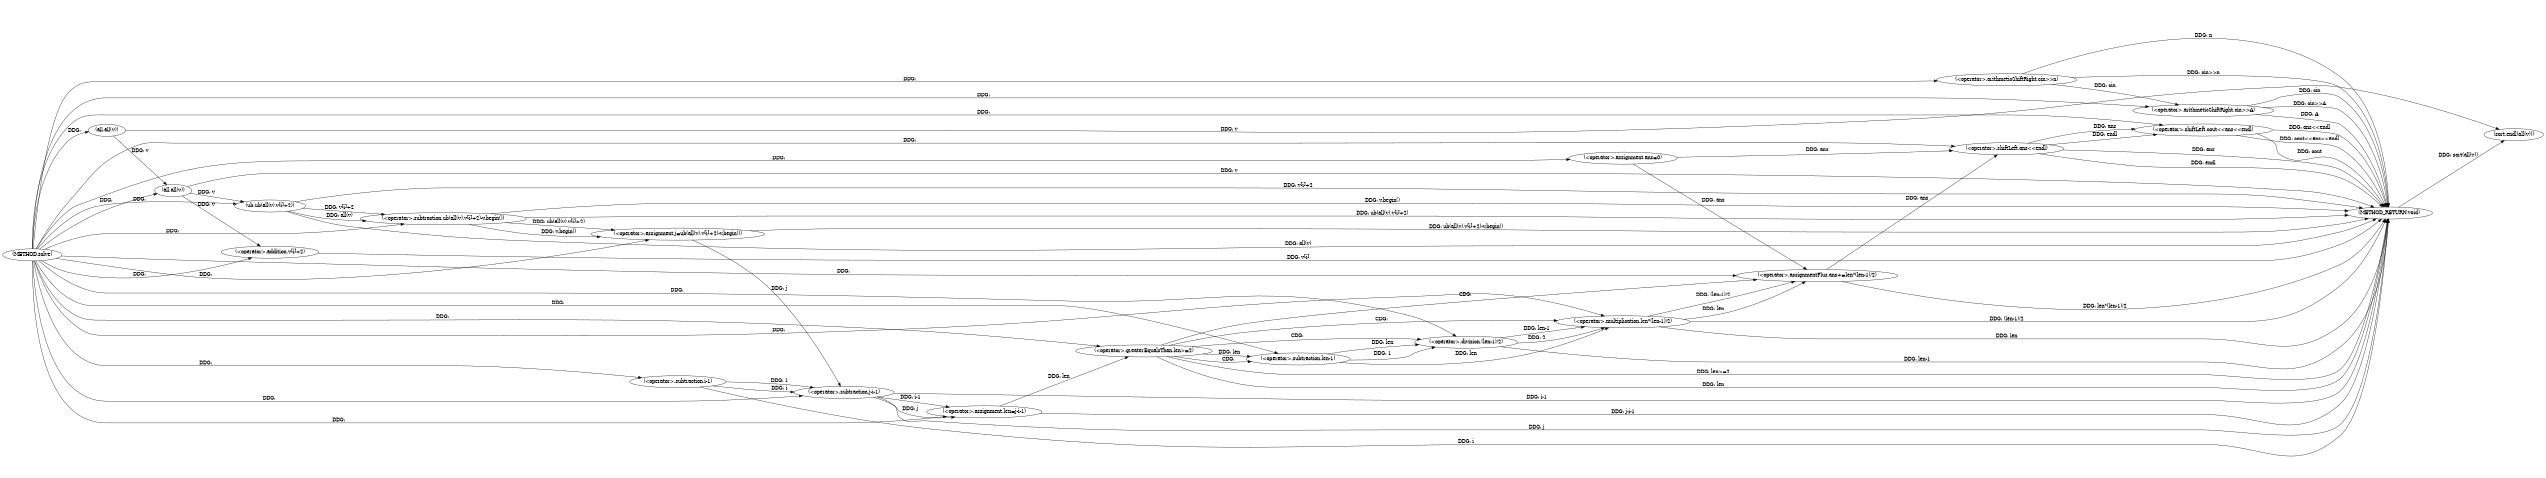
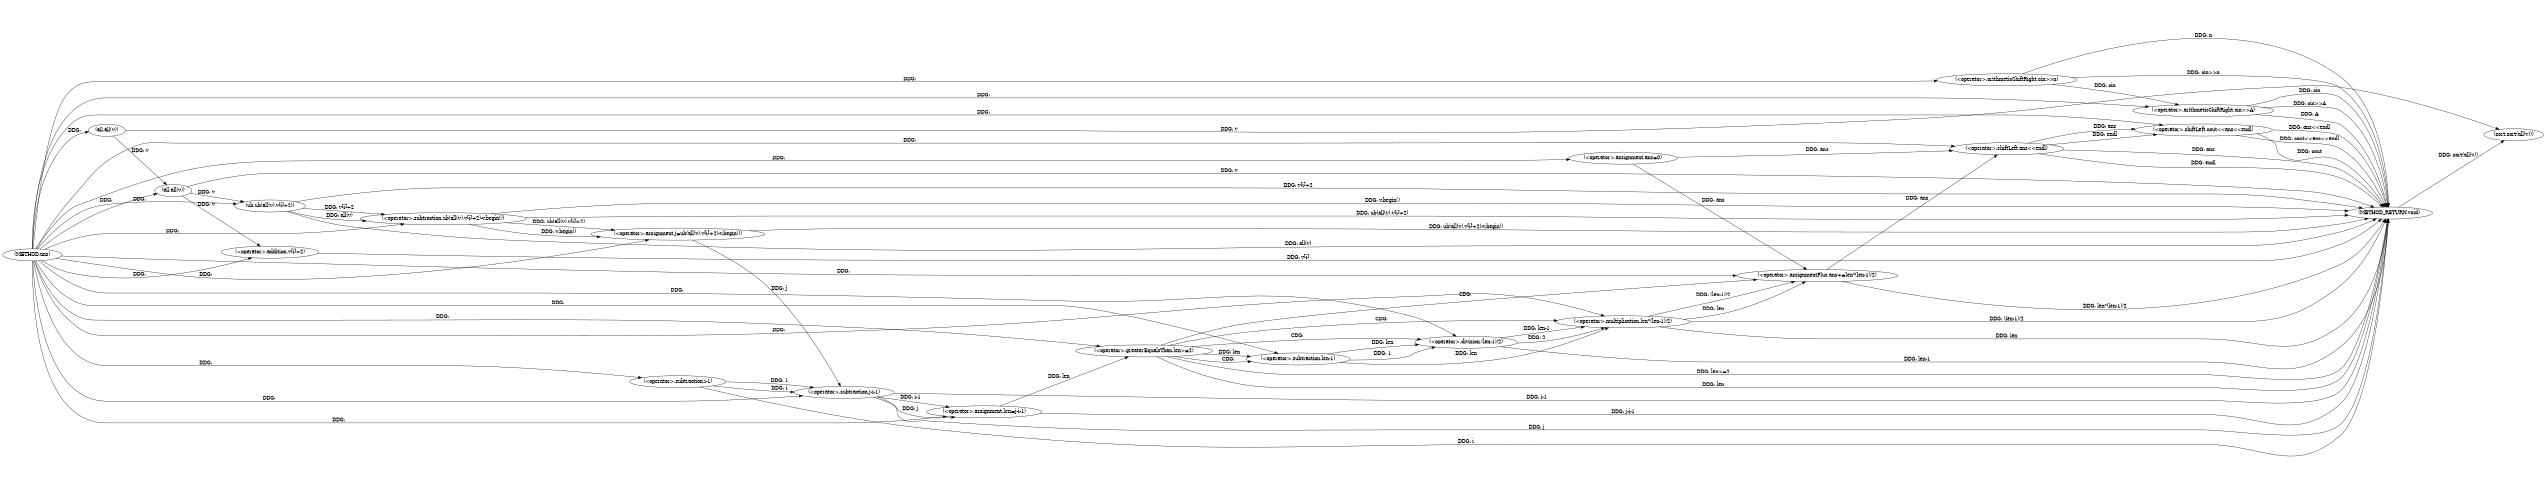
node "(sort,endl(all(v)))": label "(sort,endl(all(v)))" -> "(sort,sort(all(v)))"
node "(METHOD,solve)": label "(METHOD,solve)" -> "(METHOD,ans)"
